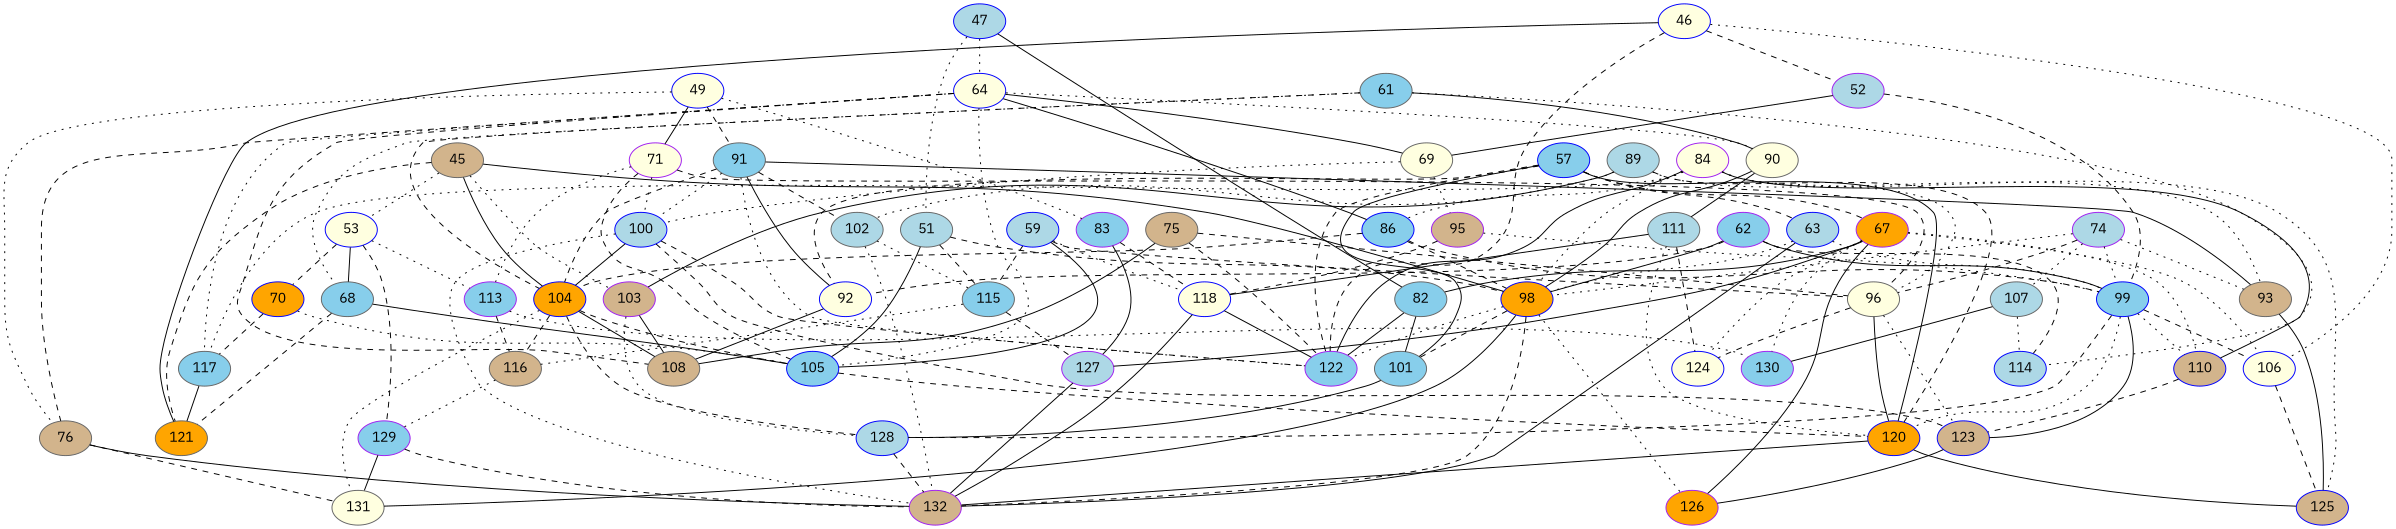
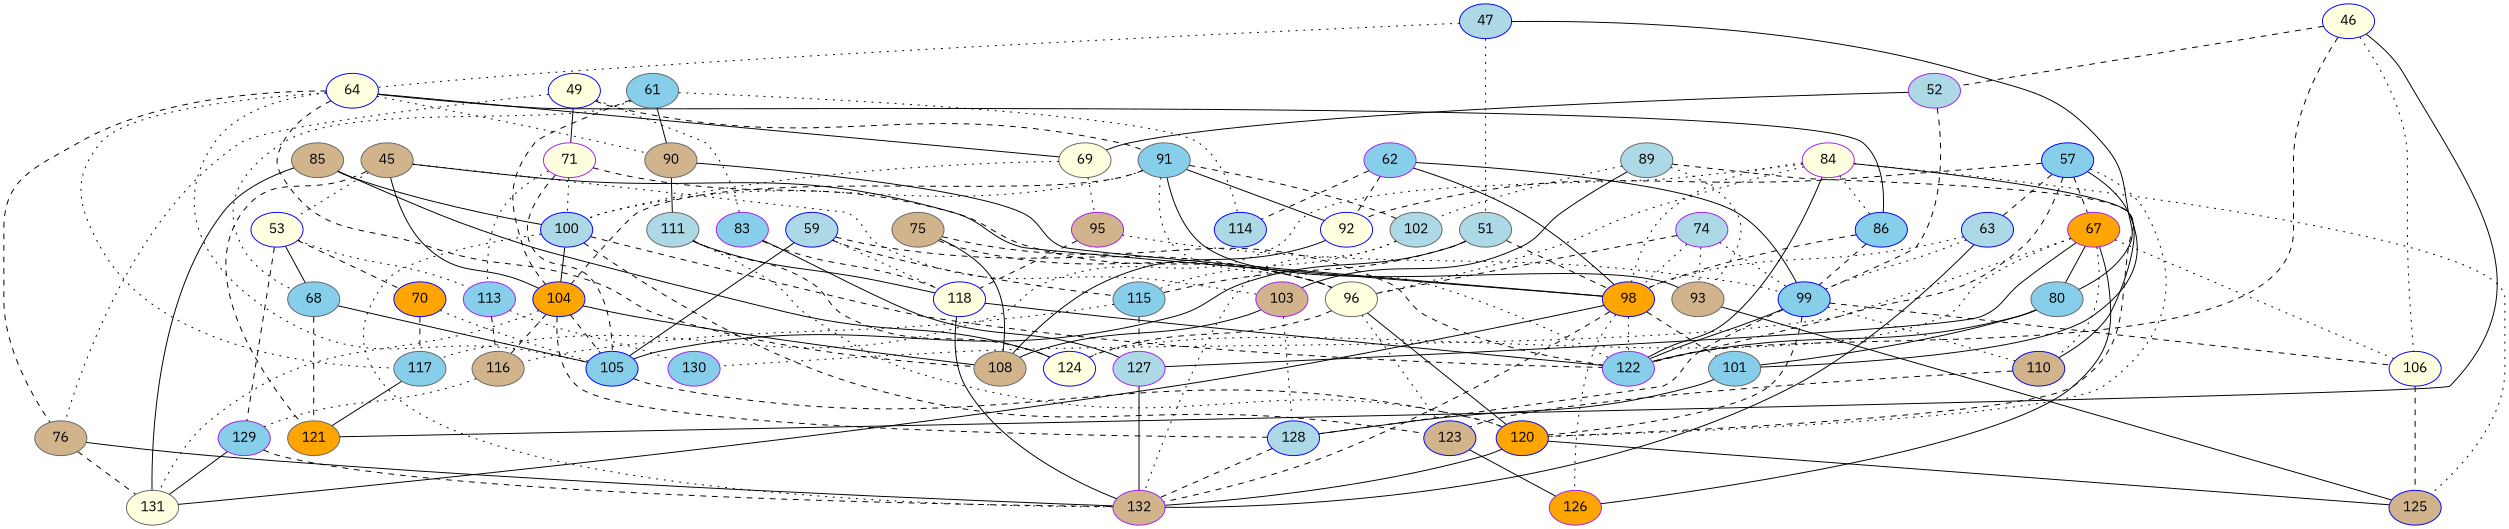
node "85": added
node "90": fillcolor lightyellow -> tan
edge "57" -- "120": style solid -> dotted
edge "86" -- "104": removed
node "82": label "82" -> "80"
node "107": removed
edge "99" -- "120": style dotted -> dashed
edge "99" -- "123": now "99" -- "122"
